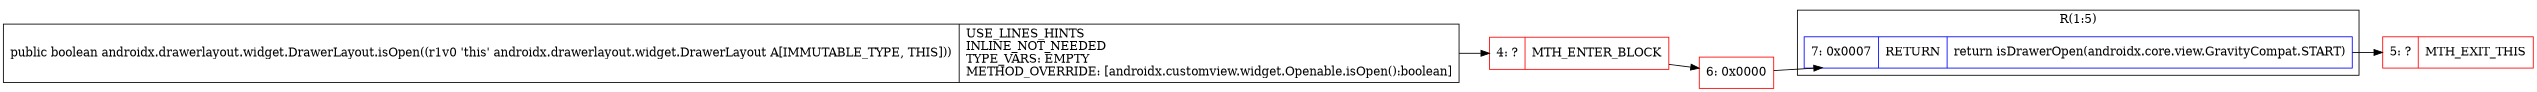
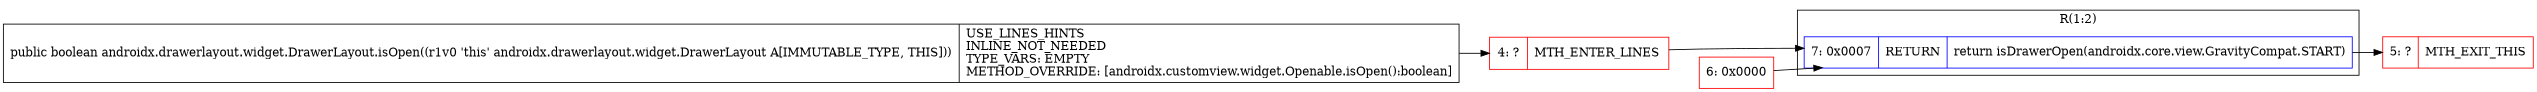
cluster "R(1:5)": label "R(1:5)" -> "R(1:2)"
node "4: ?": text "MTH_ENTER_BLOCK" -> "MTH_ENTER_LINES"
edge "4: ?" -> "6: 0x0000": now "4: ?" -> "7: 0x0007"
